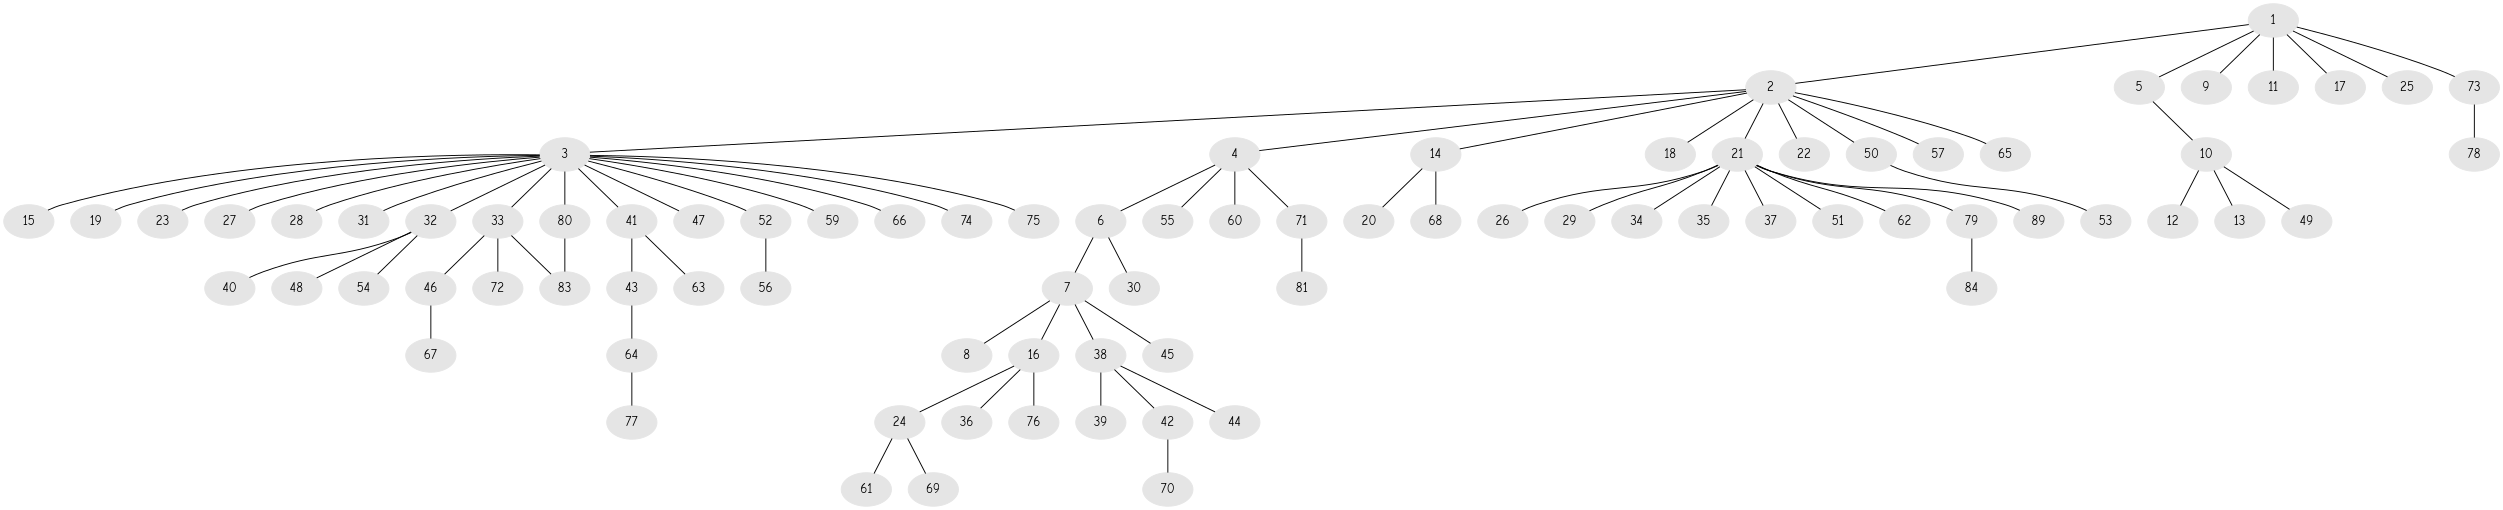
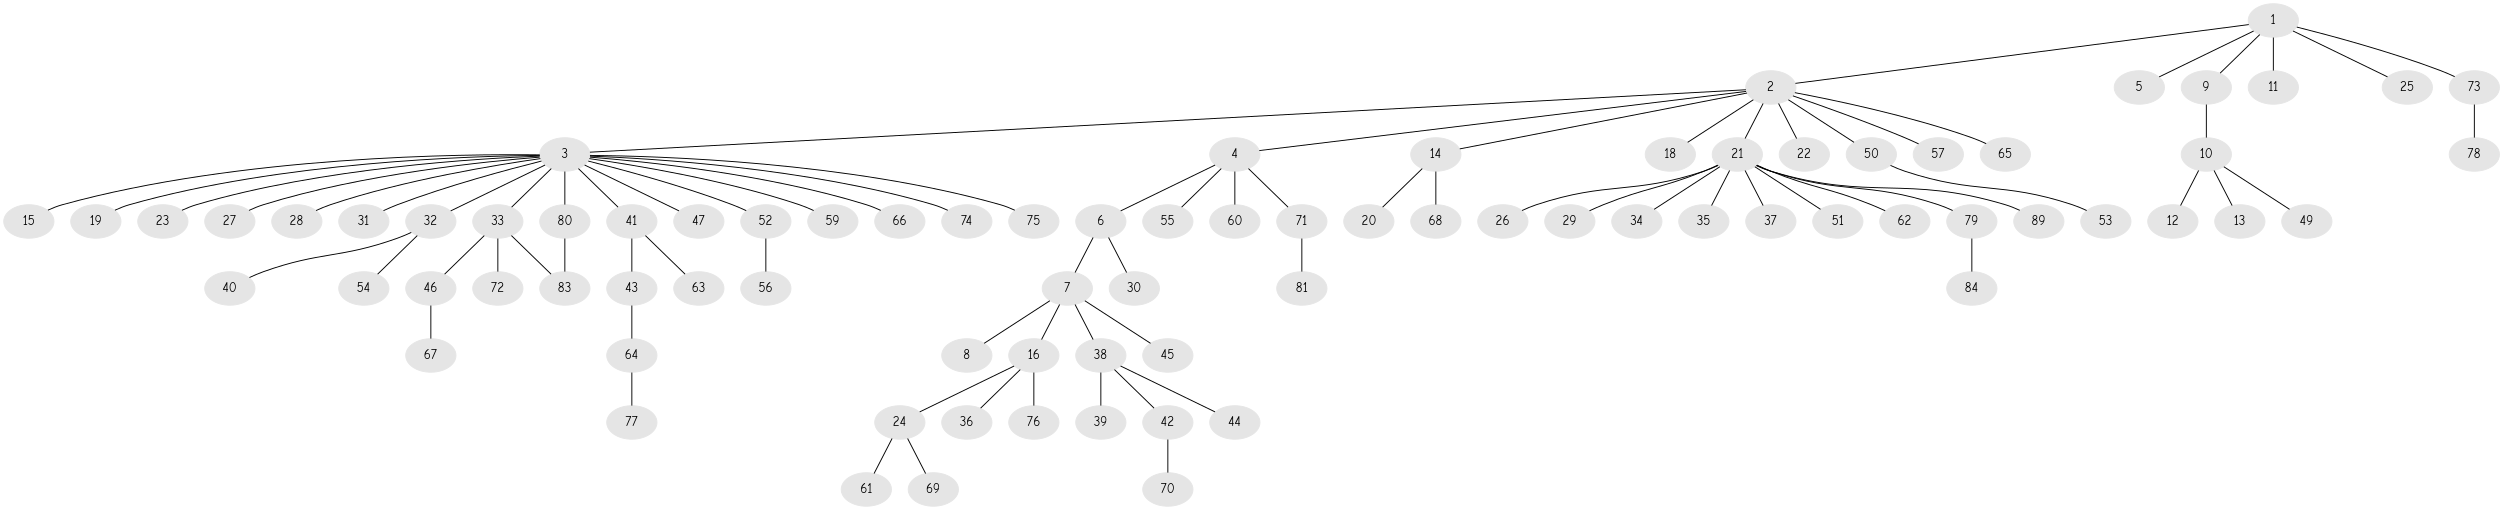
node "17": removed
edge "5" -- "10": now "9" -- "10"
node "48": removed
